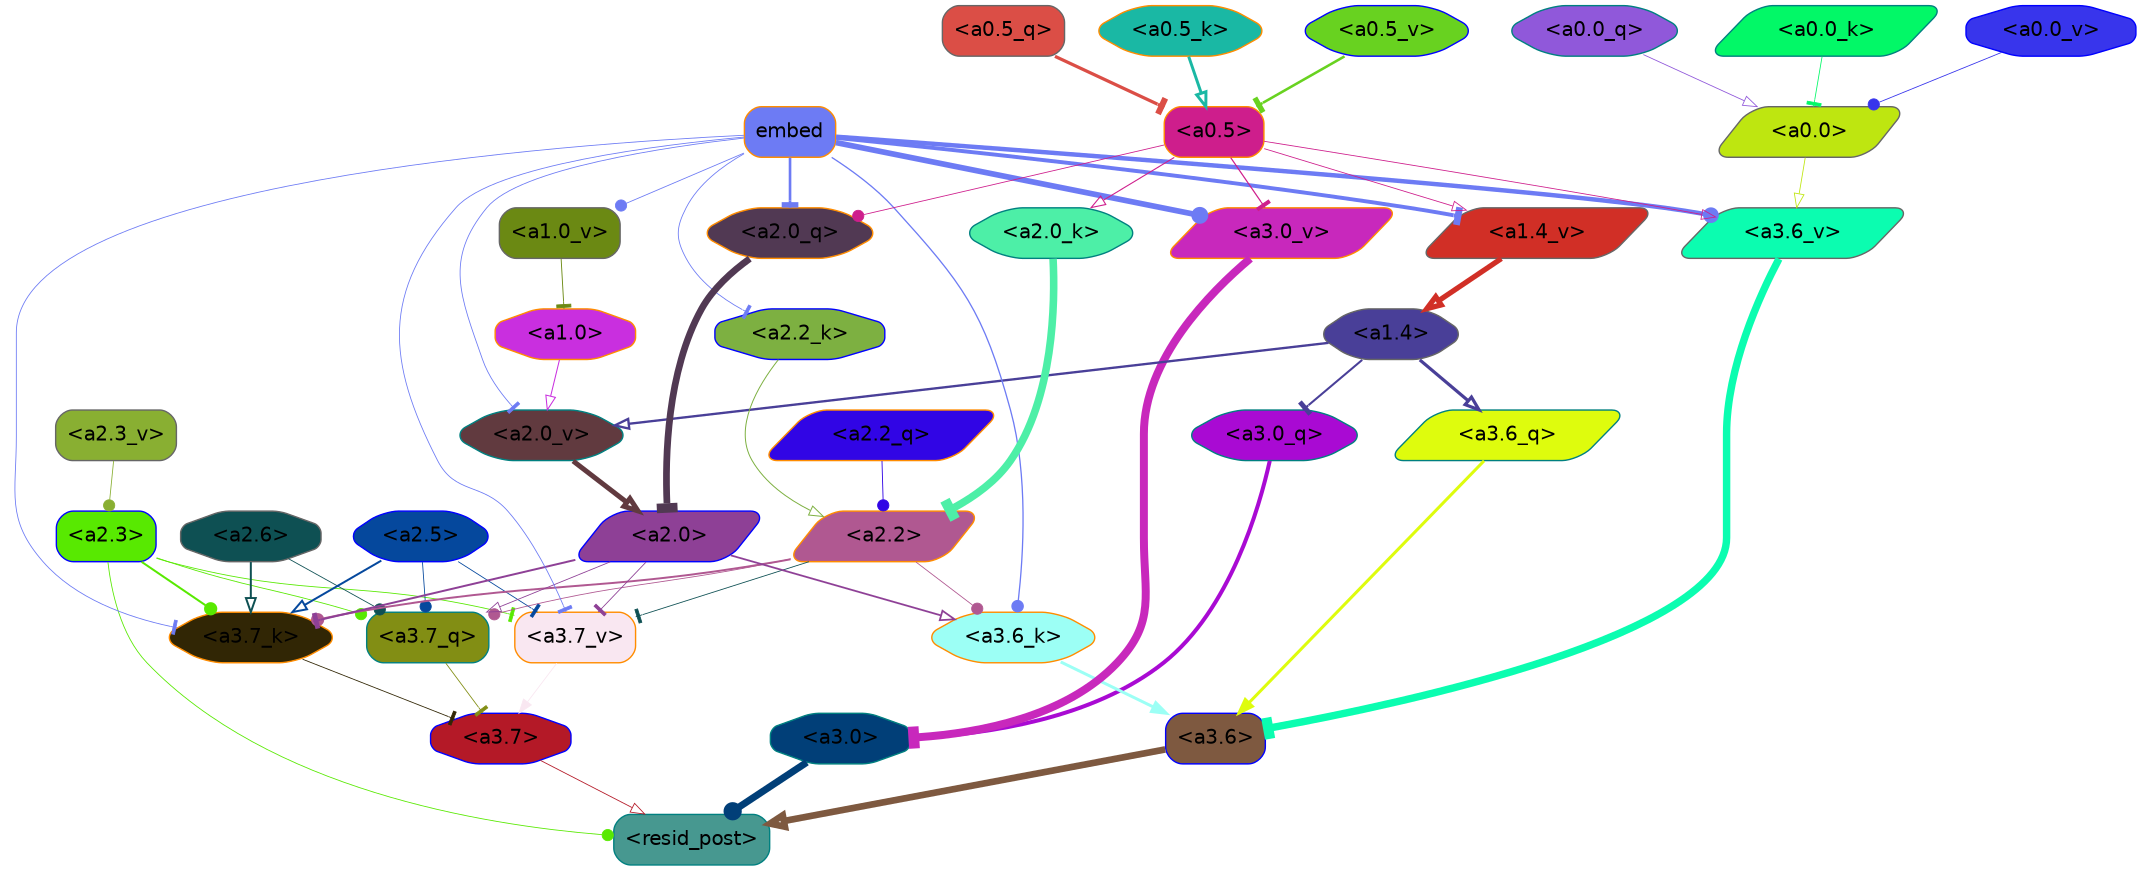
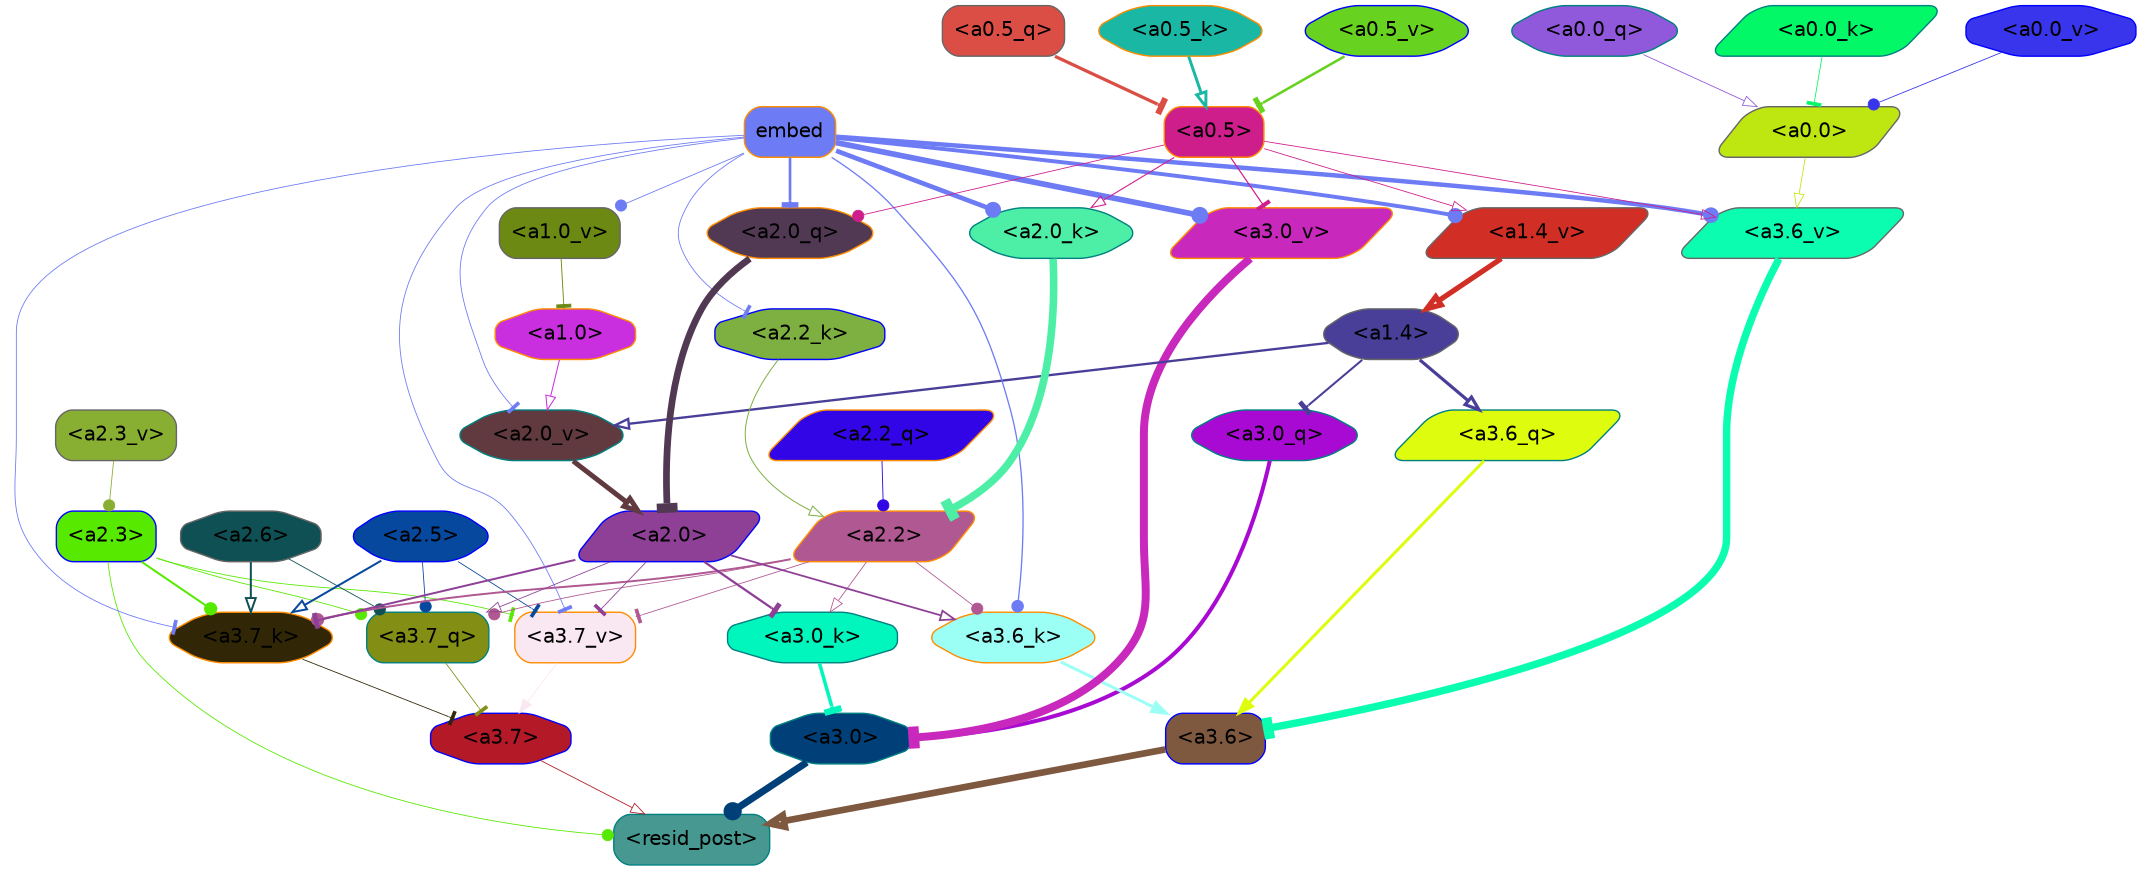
edge "embed" -> "<a1.4_v>": arrowhead tee -> dot
edge "embed" -> "<a2.0_k>": added
edge "<a2.2>" -> "<a3.7_v>": color #0e5053 -> #b05891
node "<a3.0_k>": added
